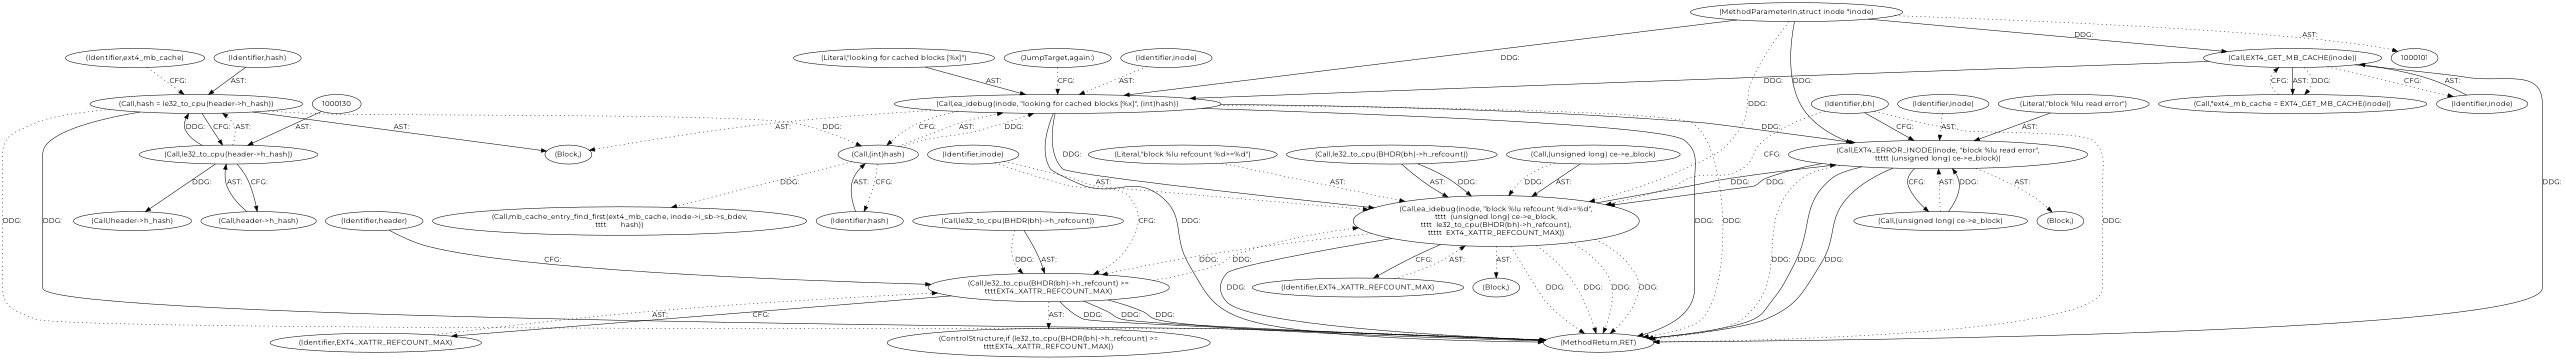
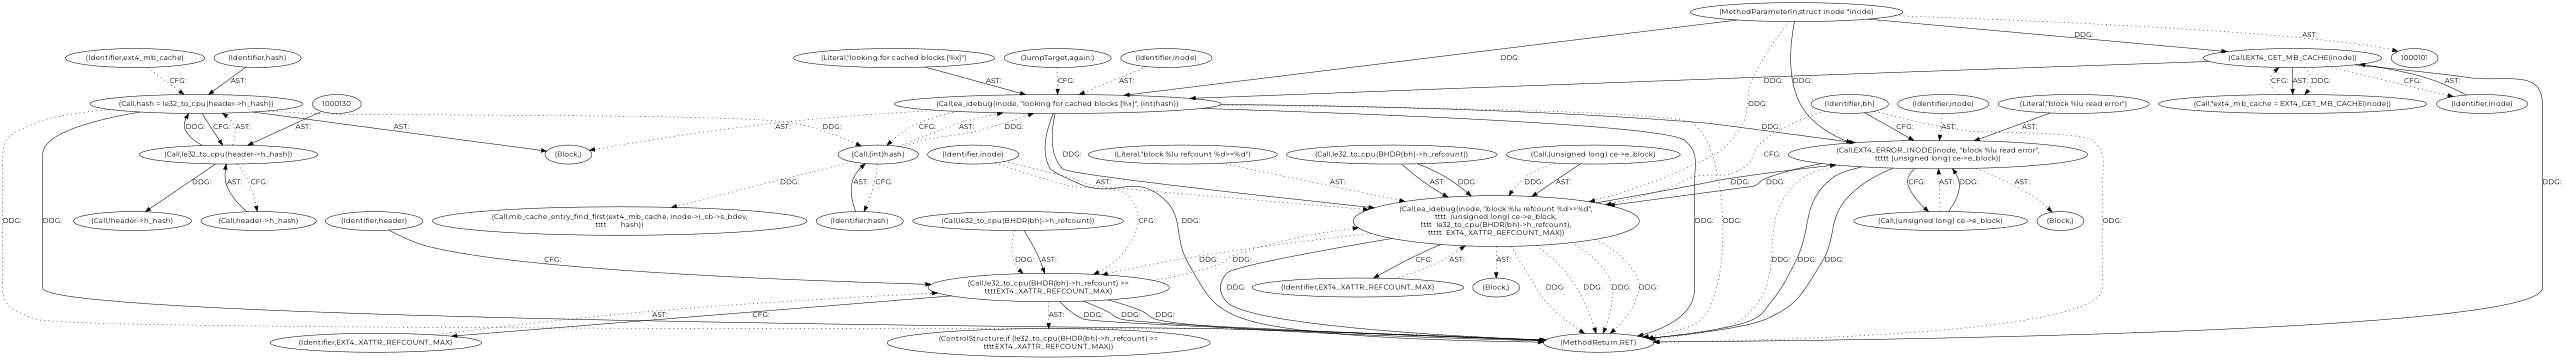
edge "(Call,le32_to_cpu(header->h_hash))" -> "(Call,header->h_hash)": style solid -> dotted
